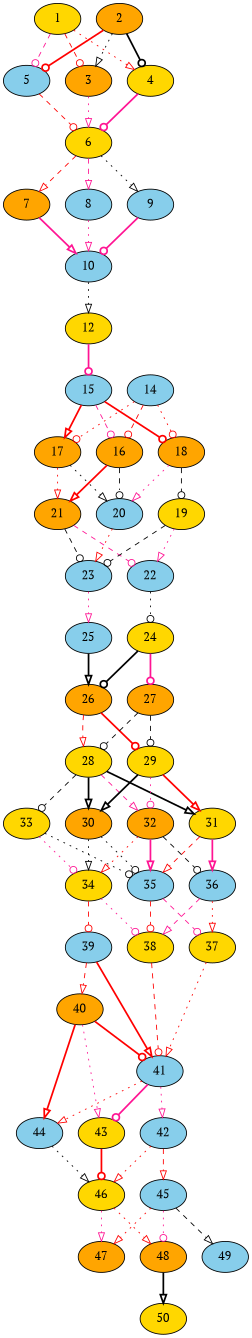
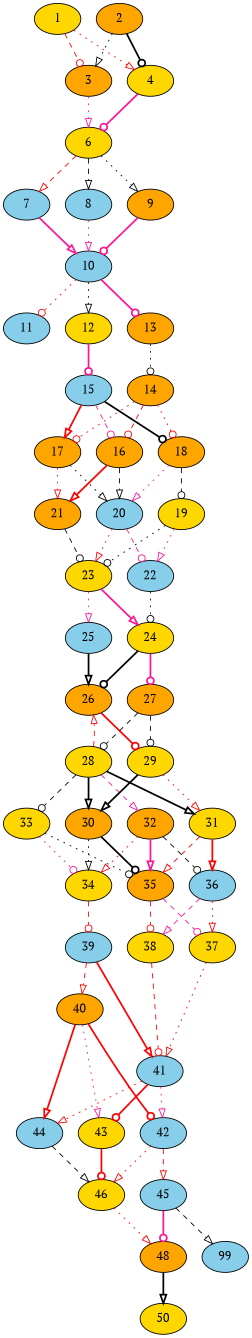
node "5": removed
edge "6" -> "8": color deeppink -> black
node "7": fillcolor orange -> skyblue
node "9": fillcolor skyblue -> orange
node "11": added
node "13": added
node "14": fillcolor skyblue -> orange
edge "15" -> "18": color red -> black
edge "16" -> "20": arrowhead odot -> onormal
edge "21" -> "22": now "20" -> "22"
edge "19" -> "23": style dashed -> dotted
node "23": fillcolor skyblue -> gold
edge "23" -> "24": added
edge "26" -> "28": reversed
edge "29" -> "32": removed
edge "29" -> "31": style bold -> dotted
edge "30" -> "35": style dotted -> bold
edge "31" -> "36": color deeppink -> red
node "35": fillcolor skyblue -> orange
edge "34" -> "38": removed
edge "40" -> "41": now "40" -> "42"
edge "41" -> "43": color deeppink -> red
edge "44" -> "46": style dotted -> dashed
edge "45" -> "48": style dotted -> bold
node "47": removed
node "49": label "49" -> "99"
